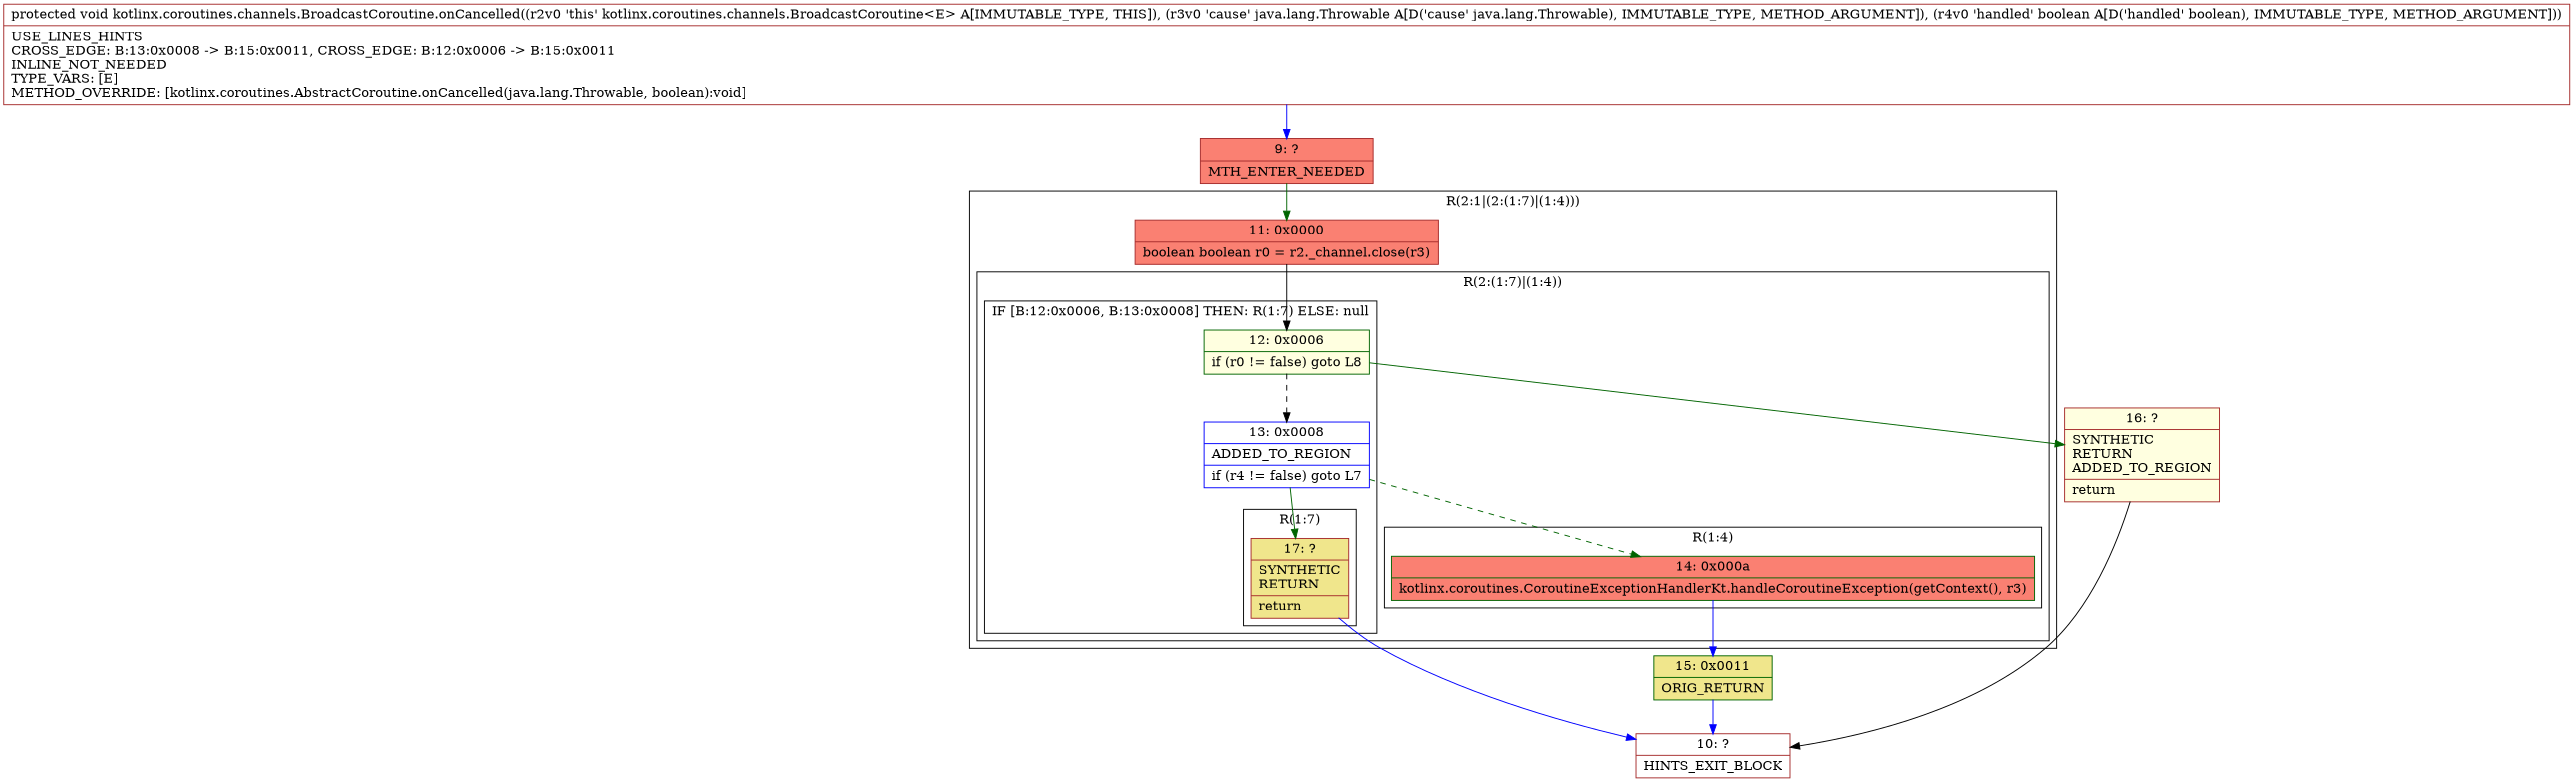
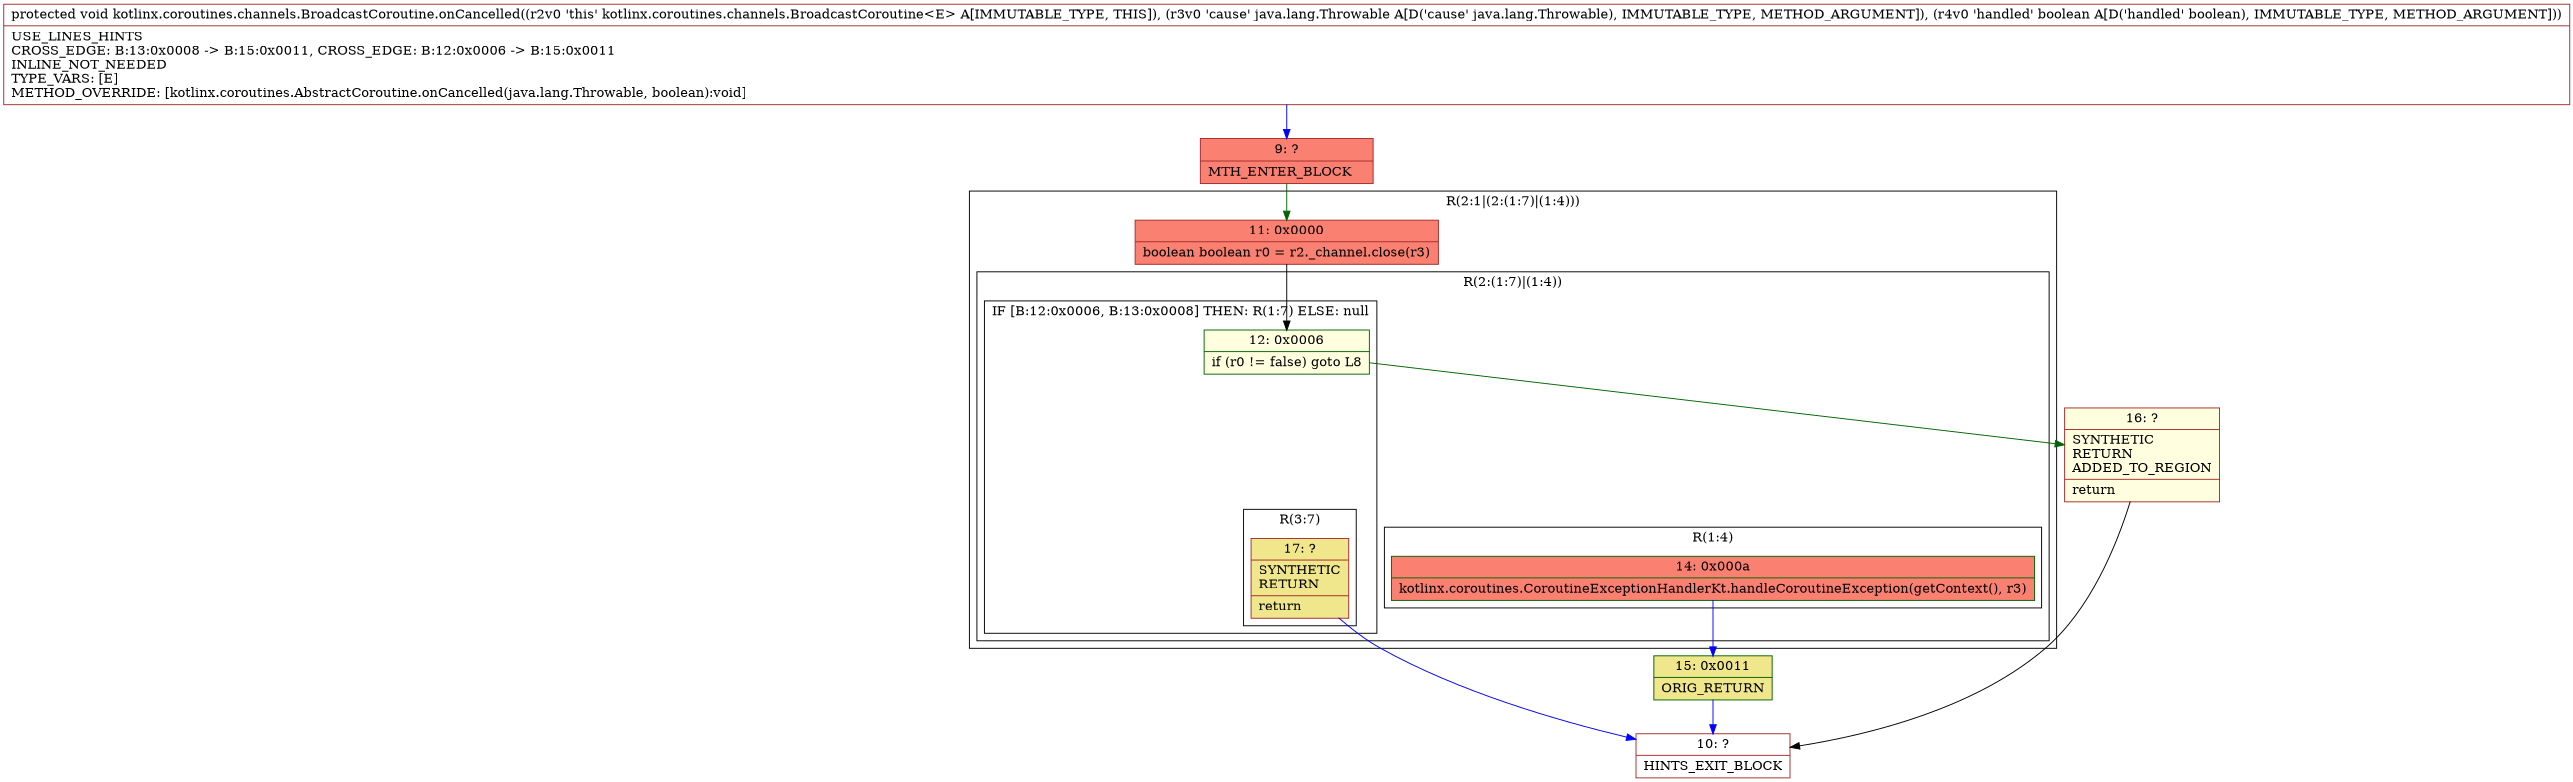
node "9: ?": text "MTH_ENTER_NEEDED" -> "MTH_ENTER_BLOCK"
node "13: 0x0008": removed
cluster "R(1:7)": label "R(1:7)" -> "R(3:7)"
